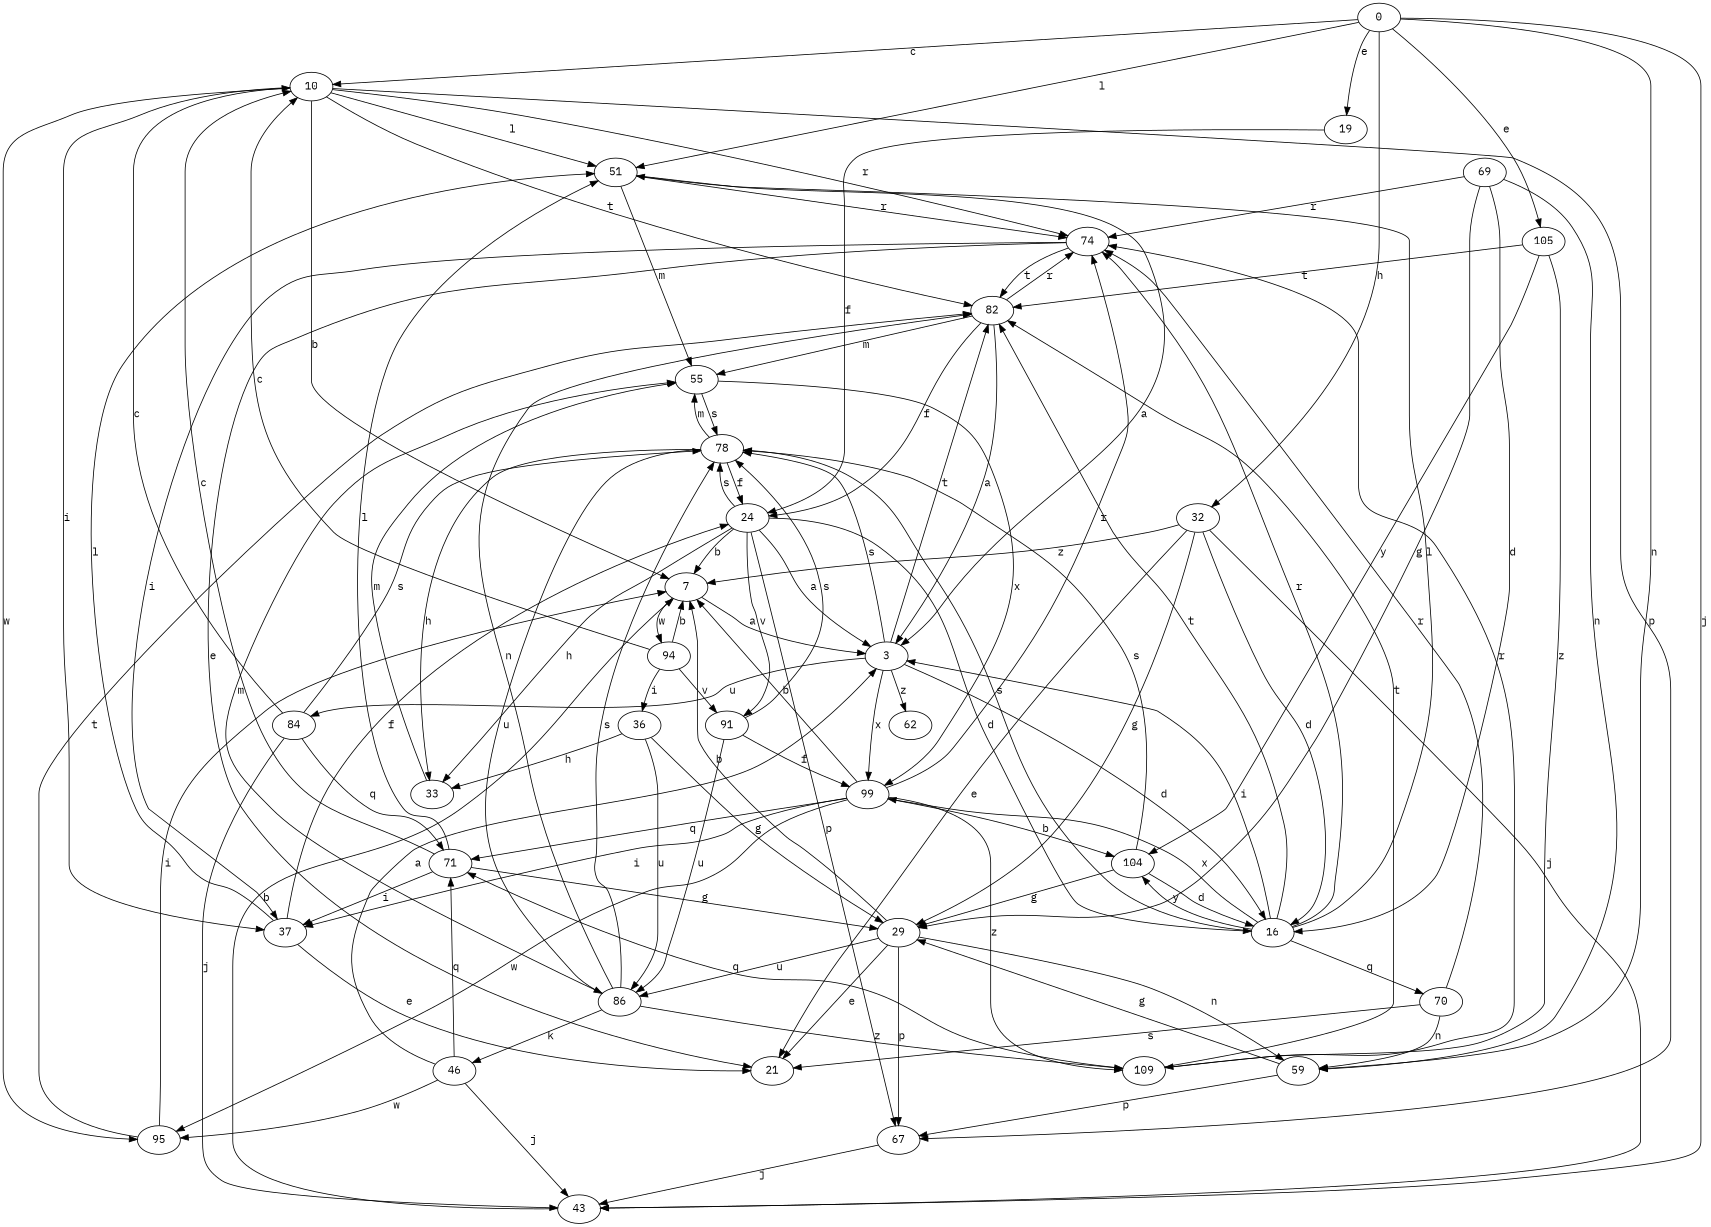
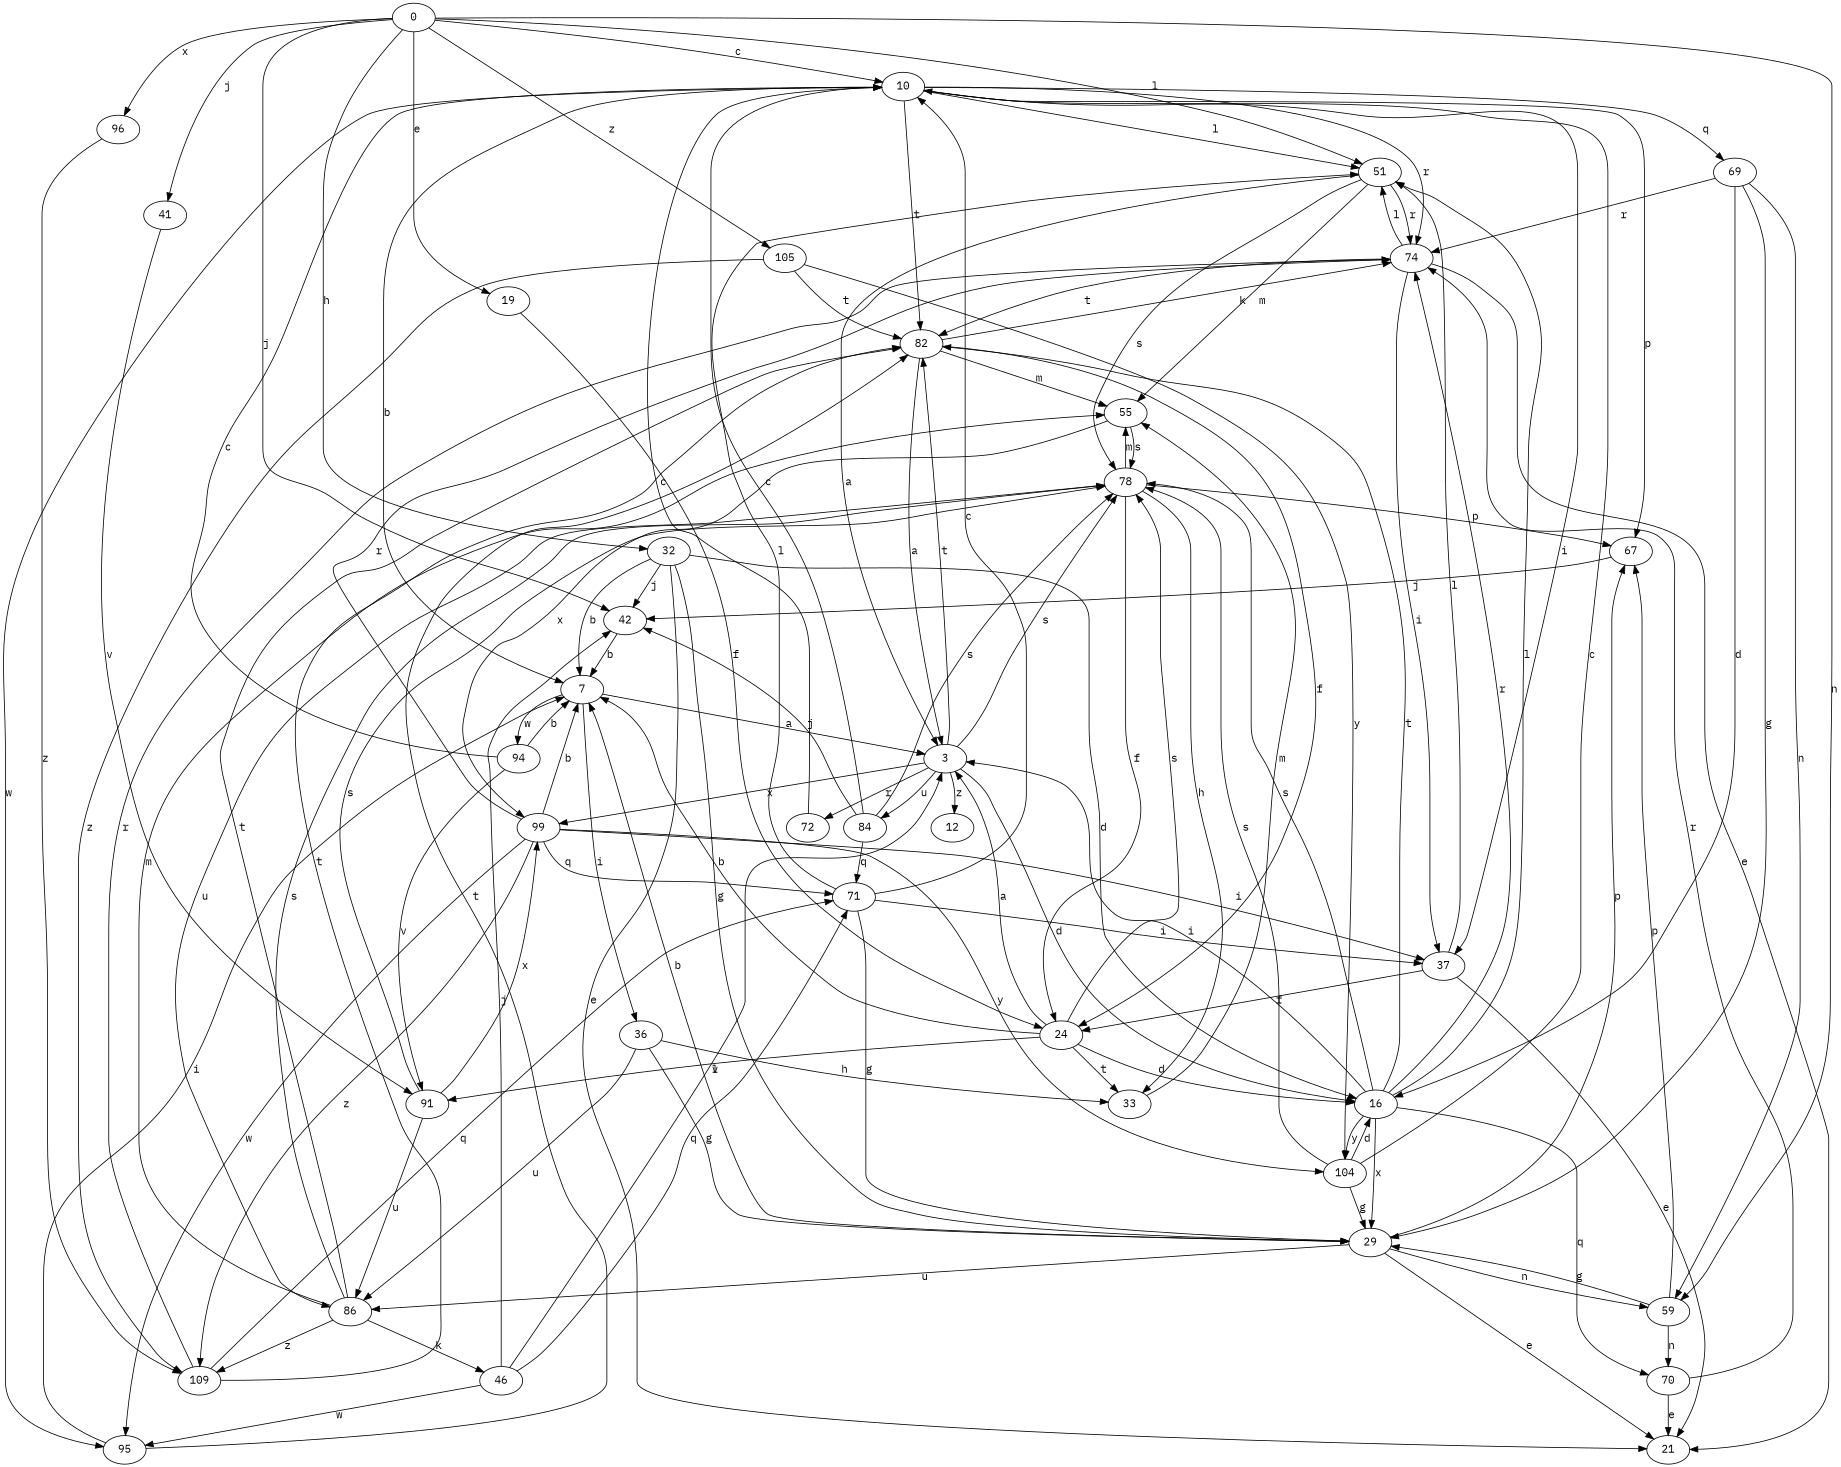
edge "10" -> "69": added, label "q"
node "96": added
edge "0" -> "105": label "e" -> "z"
node "41": added
edge "74" -> "51": added, label "l"
edge "82" -> "74": label "r" -> "k"
edge "51" -> "78": added, label "s"
edge "104" -> "10": added, label "c"
edge "32" -> "7": label "z" -> "b"
edge "86" -> "82": label "n" -> "t"
edge "24" -> "33": label "h" -> "t"
edge "94" -> "36": now "7" -> "36"
node "62": label "62" -> "12"
edge "91" -> "99": label "f" -> "x"
edge "16" -> "99": now "16" -> "29"
edge "24" -> "67": now "78" -> "67"
node "72": added
edge "99" -> "104": label "b" -> "y"
edge "46" -> "3": label "a" -> "l"
edge "70" -> "21": label "s" -> "e"
edge "70" -> "59": reversed
node "43": label "43" -> "42"
